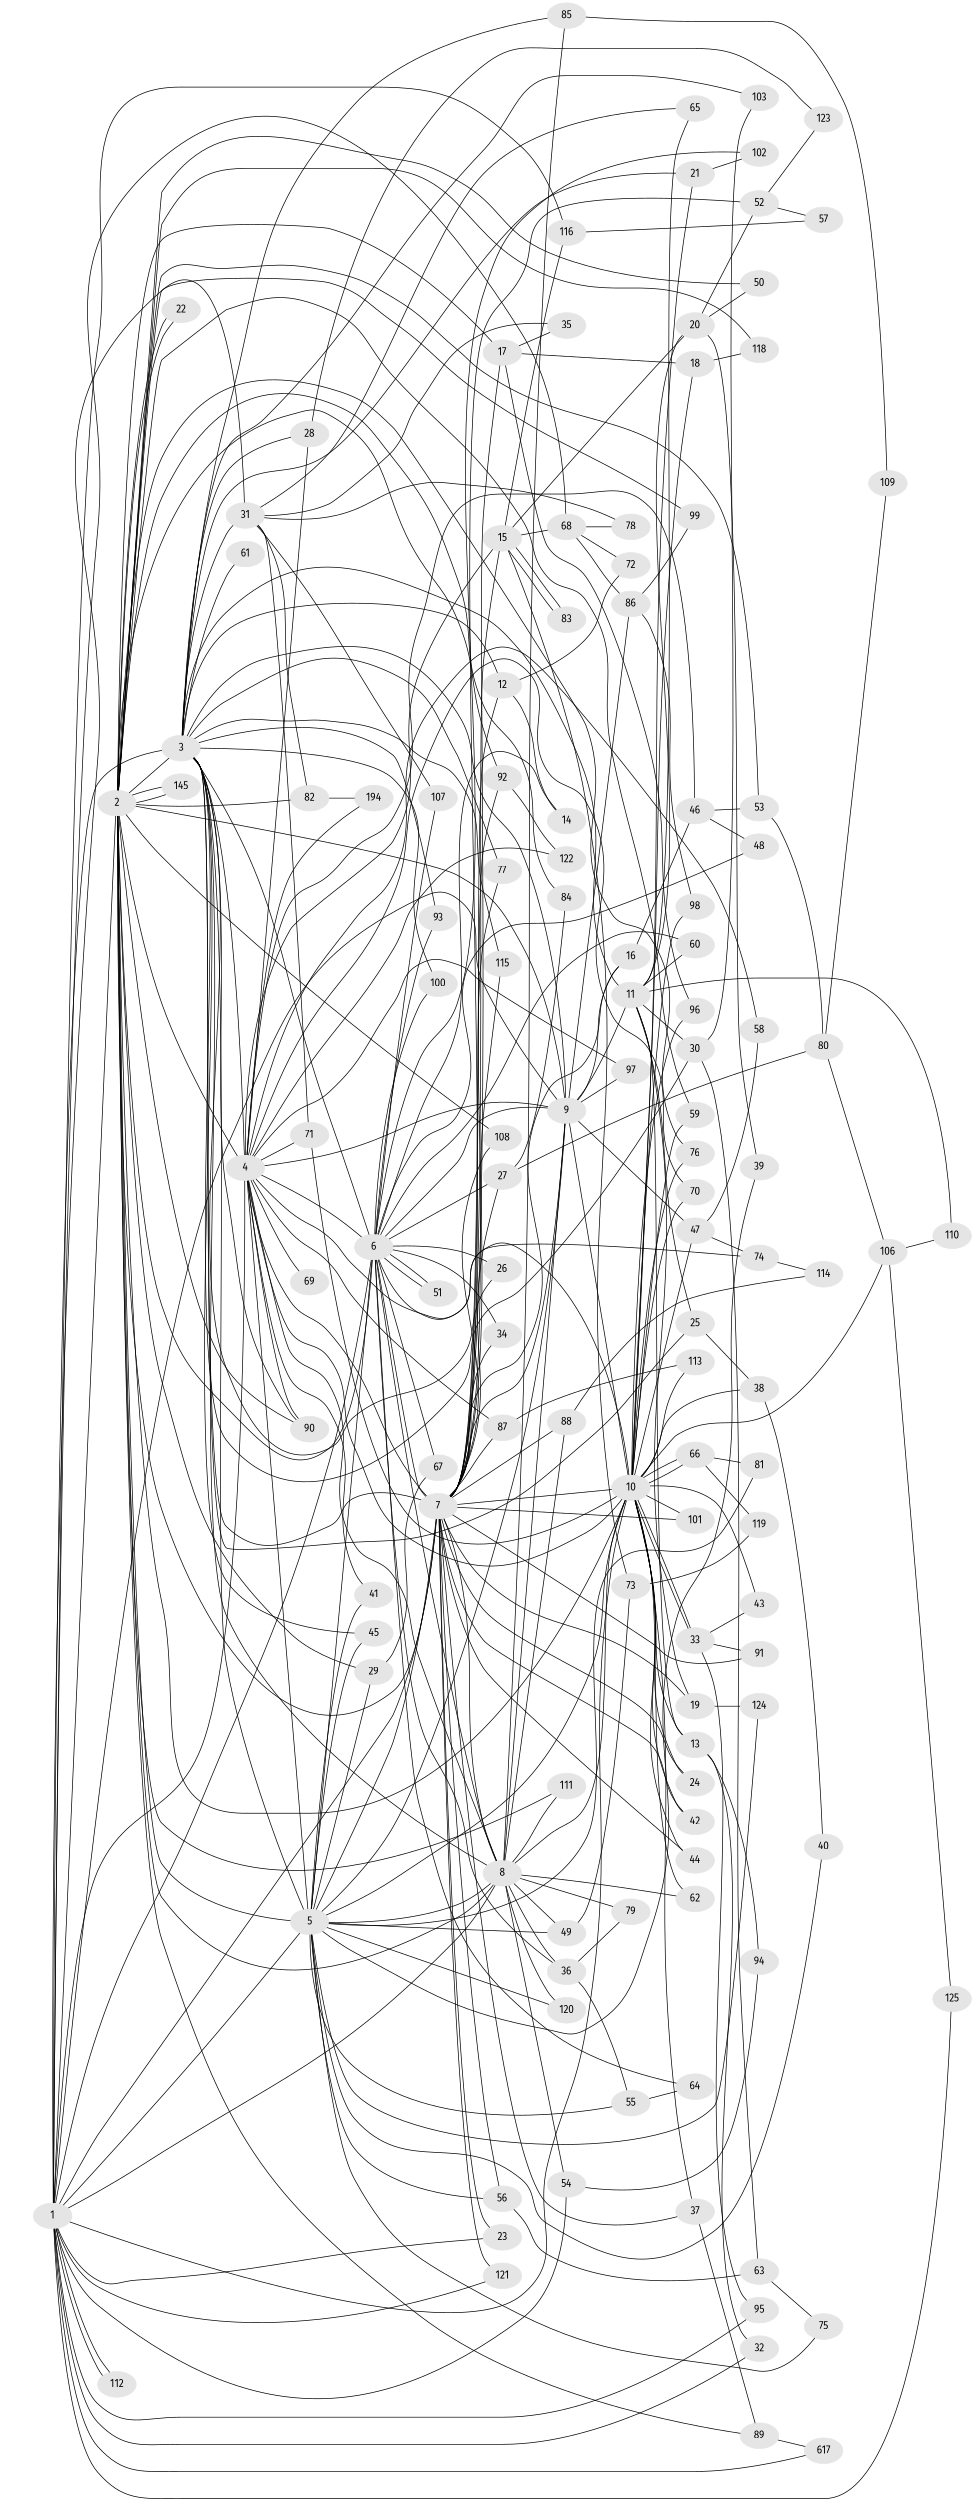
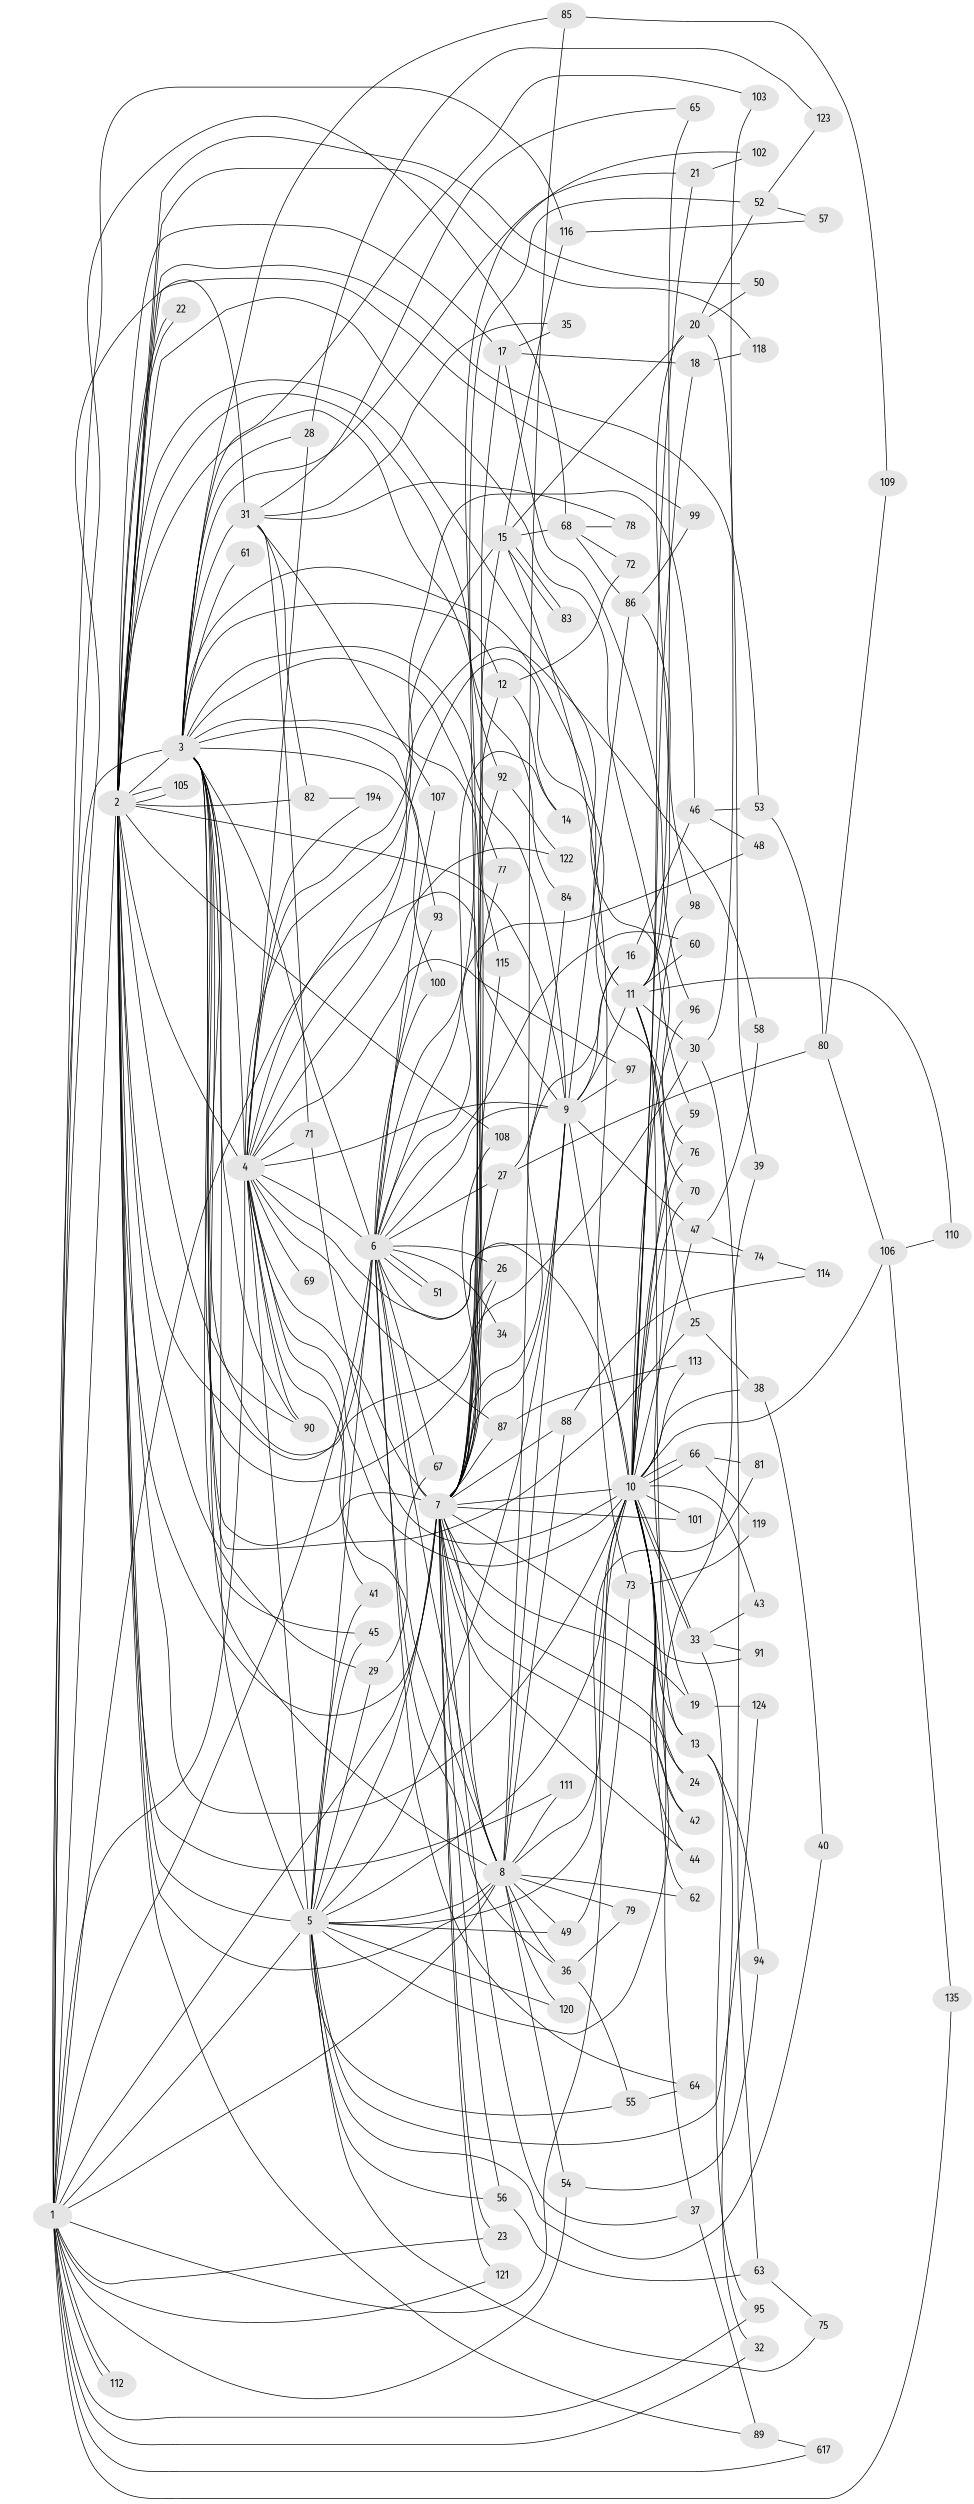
node "145": label "145" -> "105"
edge "34" -- "7": now "26" -- "7"
node "125": label "125" -> "135"
